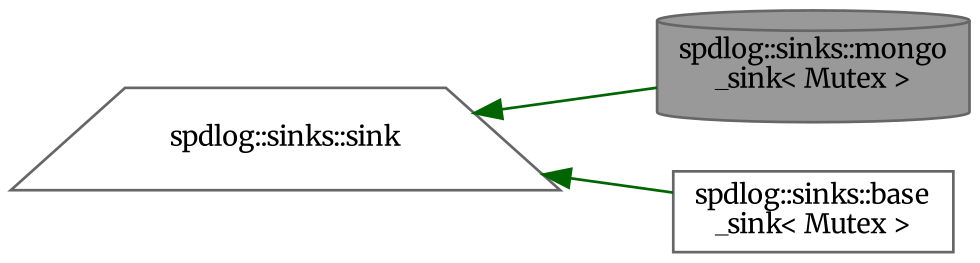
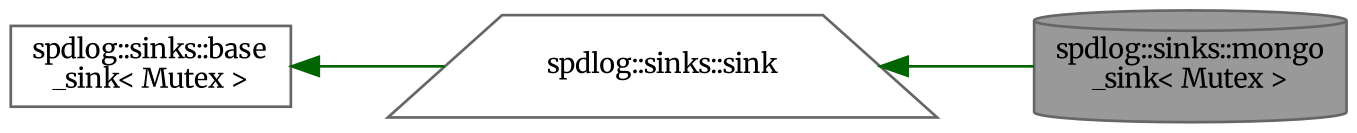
edge "spdlog::sinks::base _sink< Mutex >" -> "spdlog::sinks::sink": reversed
